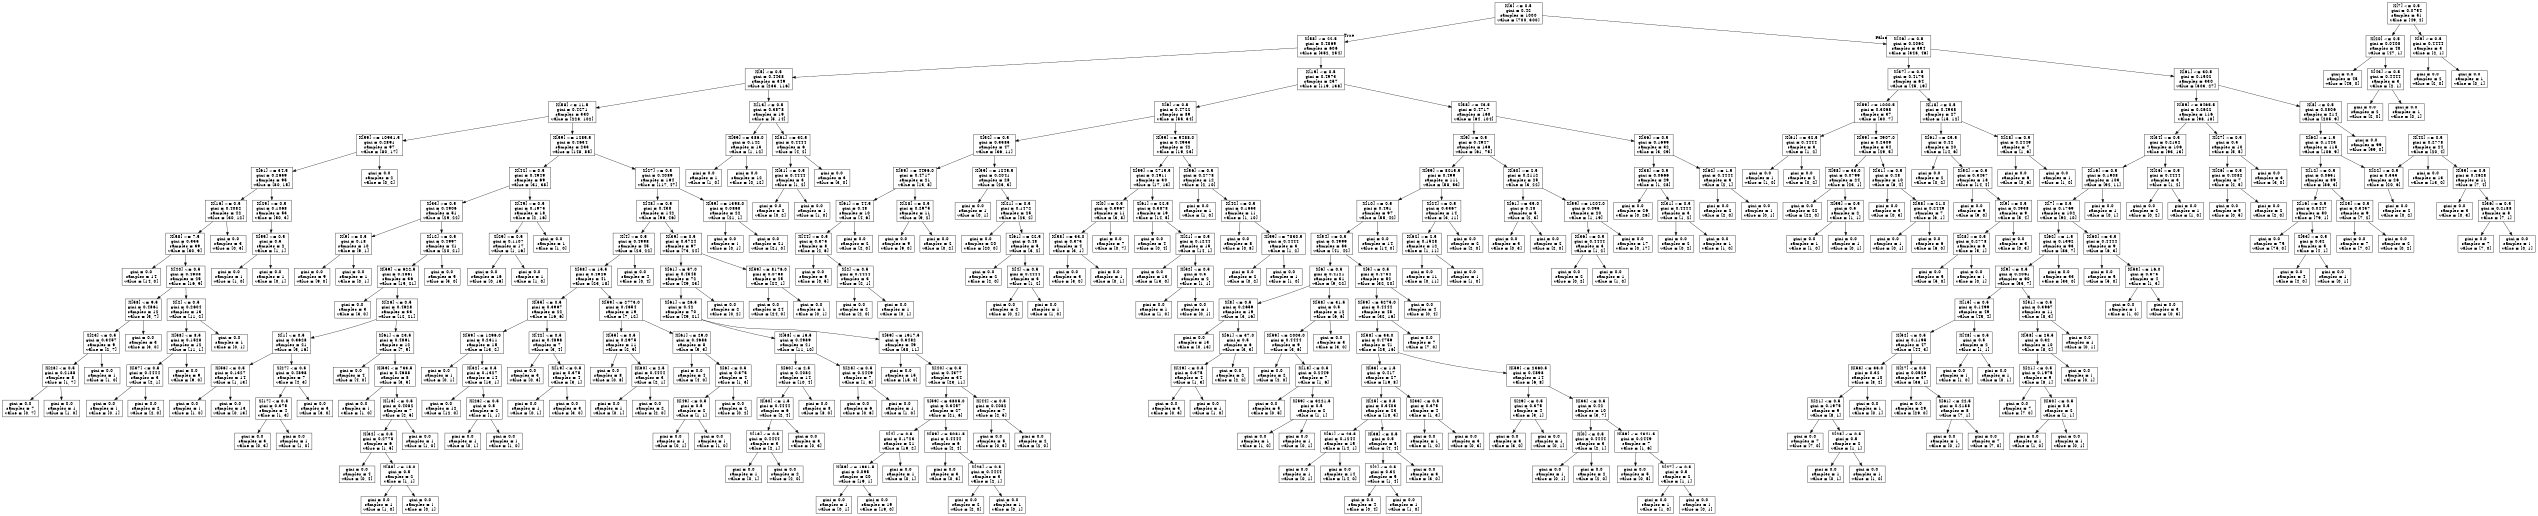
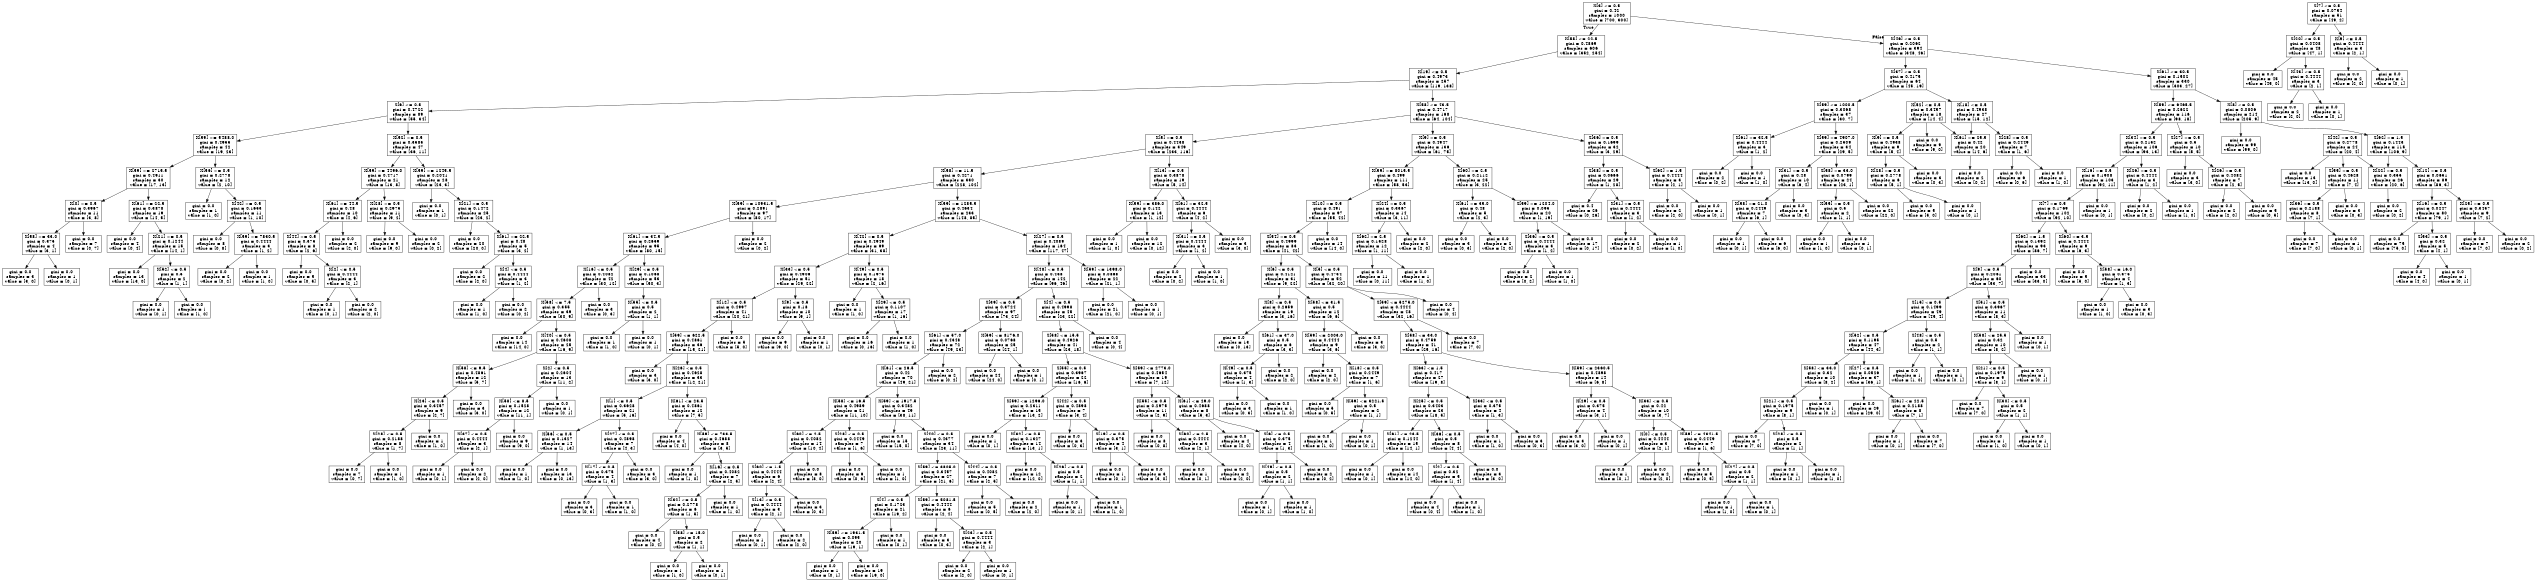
edge "X[58] <= 22.5 gini = 0.4869 samples = 606 value = [352, 254]" -> "X[5] <= 0.5 gini = 0.4438 samples = 349 value = [233, 116]": now "X[58] <= 43.5 gini = 0.4717 samples = 168 value = [64, 104]" -> "X[5] <= 0.5 gini = 0.4438 samples = 349 value = [233, 116]"
edge "X[61] <= 25.5 gini = 0.42 samples = 20 value = [14, 6]" -> "X[52] <= 0.5 gini = 0.3457 samples = 18 value = [14, 4]": reversed
node "gini = 0.0 samples = 26 value = [0, 26]": label "gini = 0.0 samples = 26 value = [0, 26]" -> "gini = 0.4 samples = 26 value = [0, 26]"
